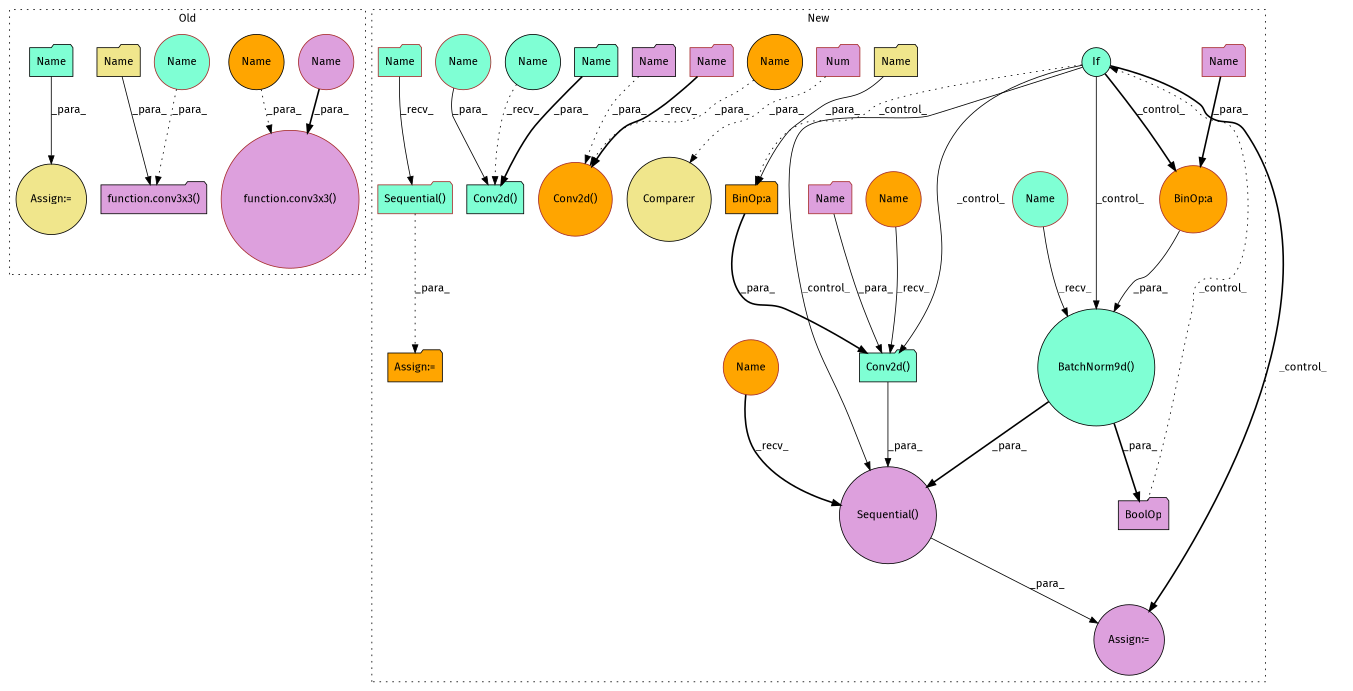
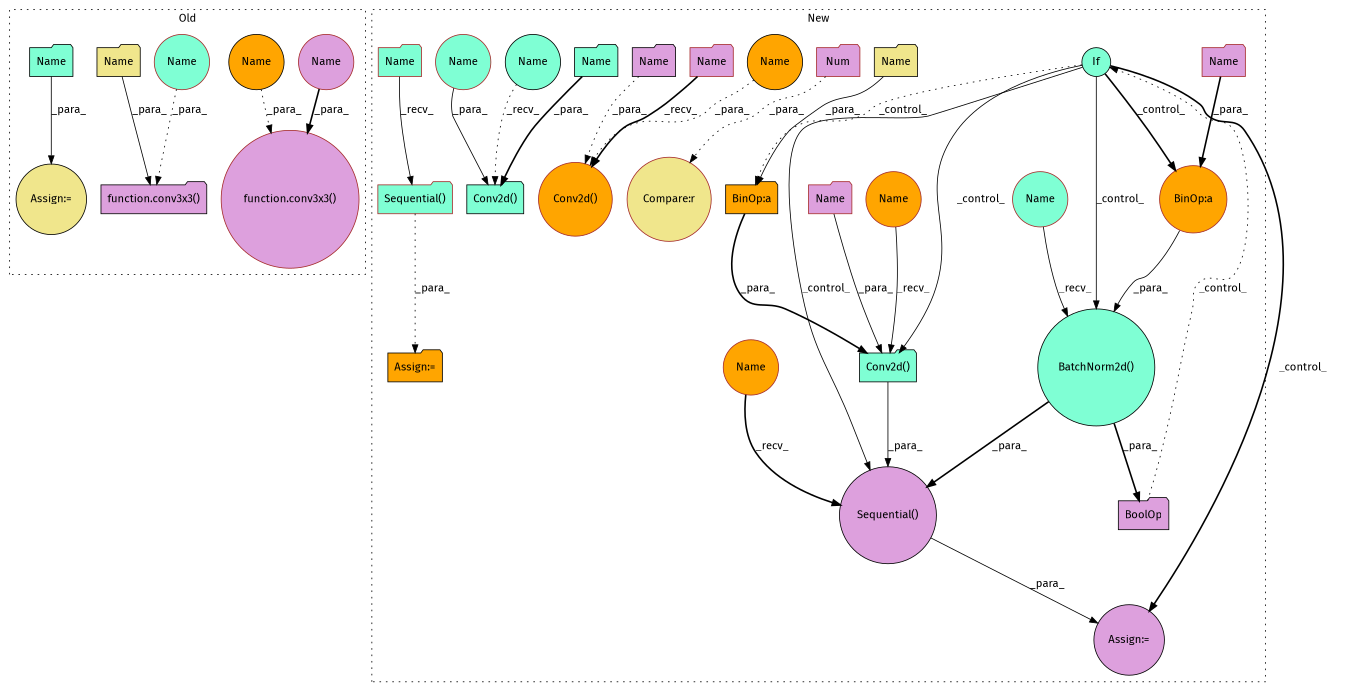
node "Compare:r": color black -> brown
node "BatchNorm9d()": label "BatchNorm9d()" -> "BatchNorm2d()"
